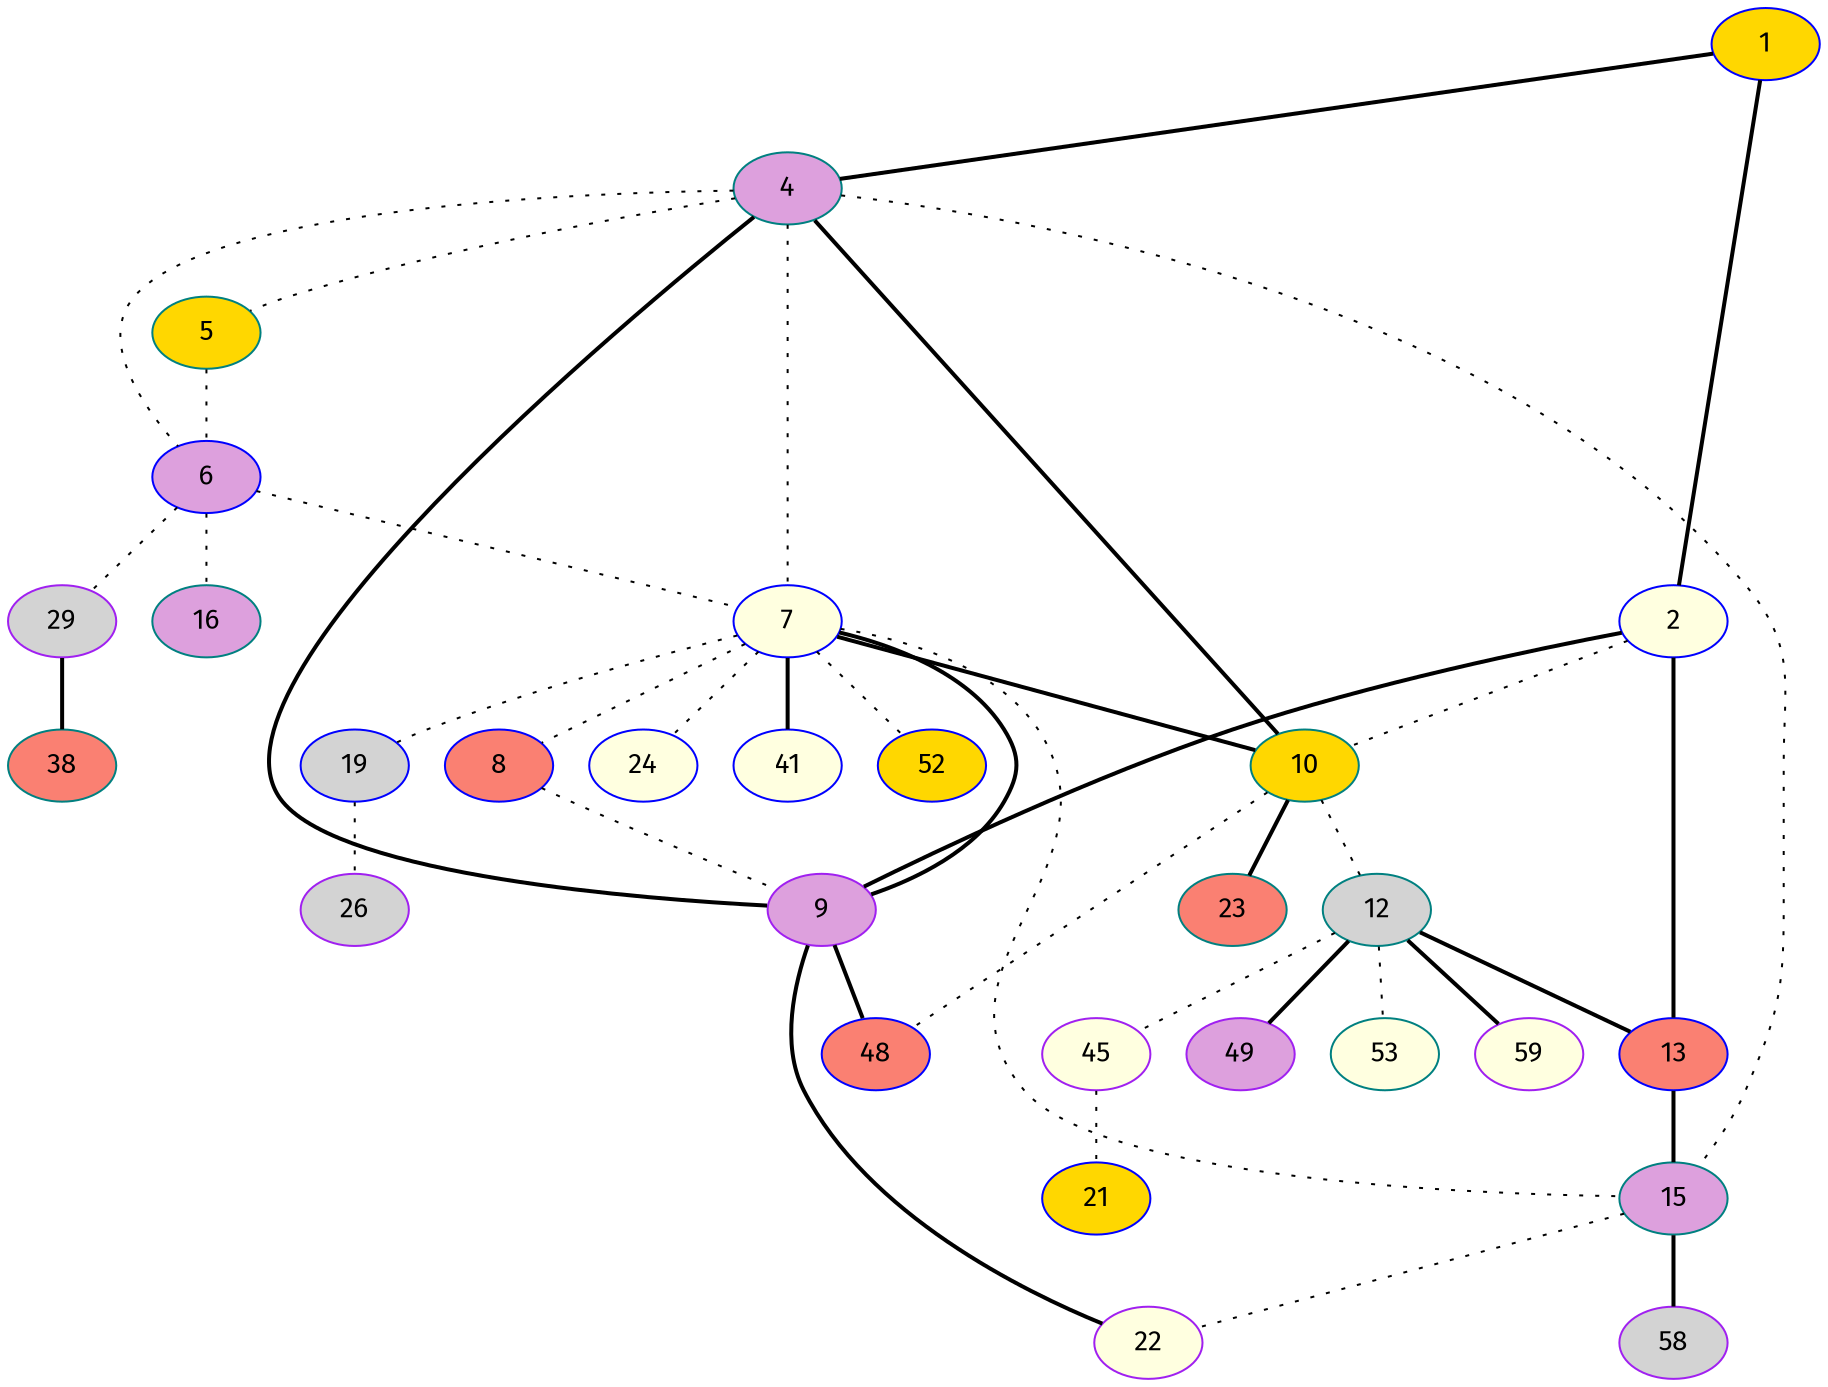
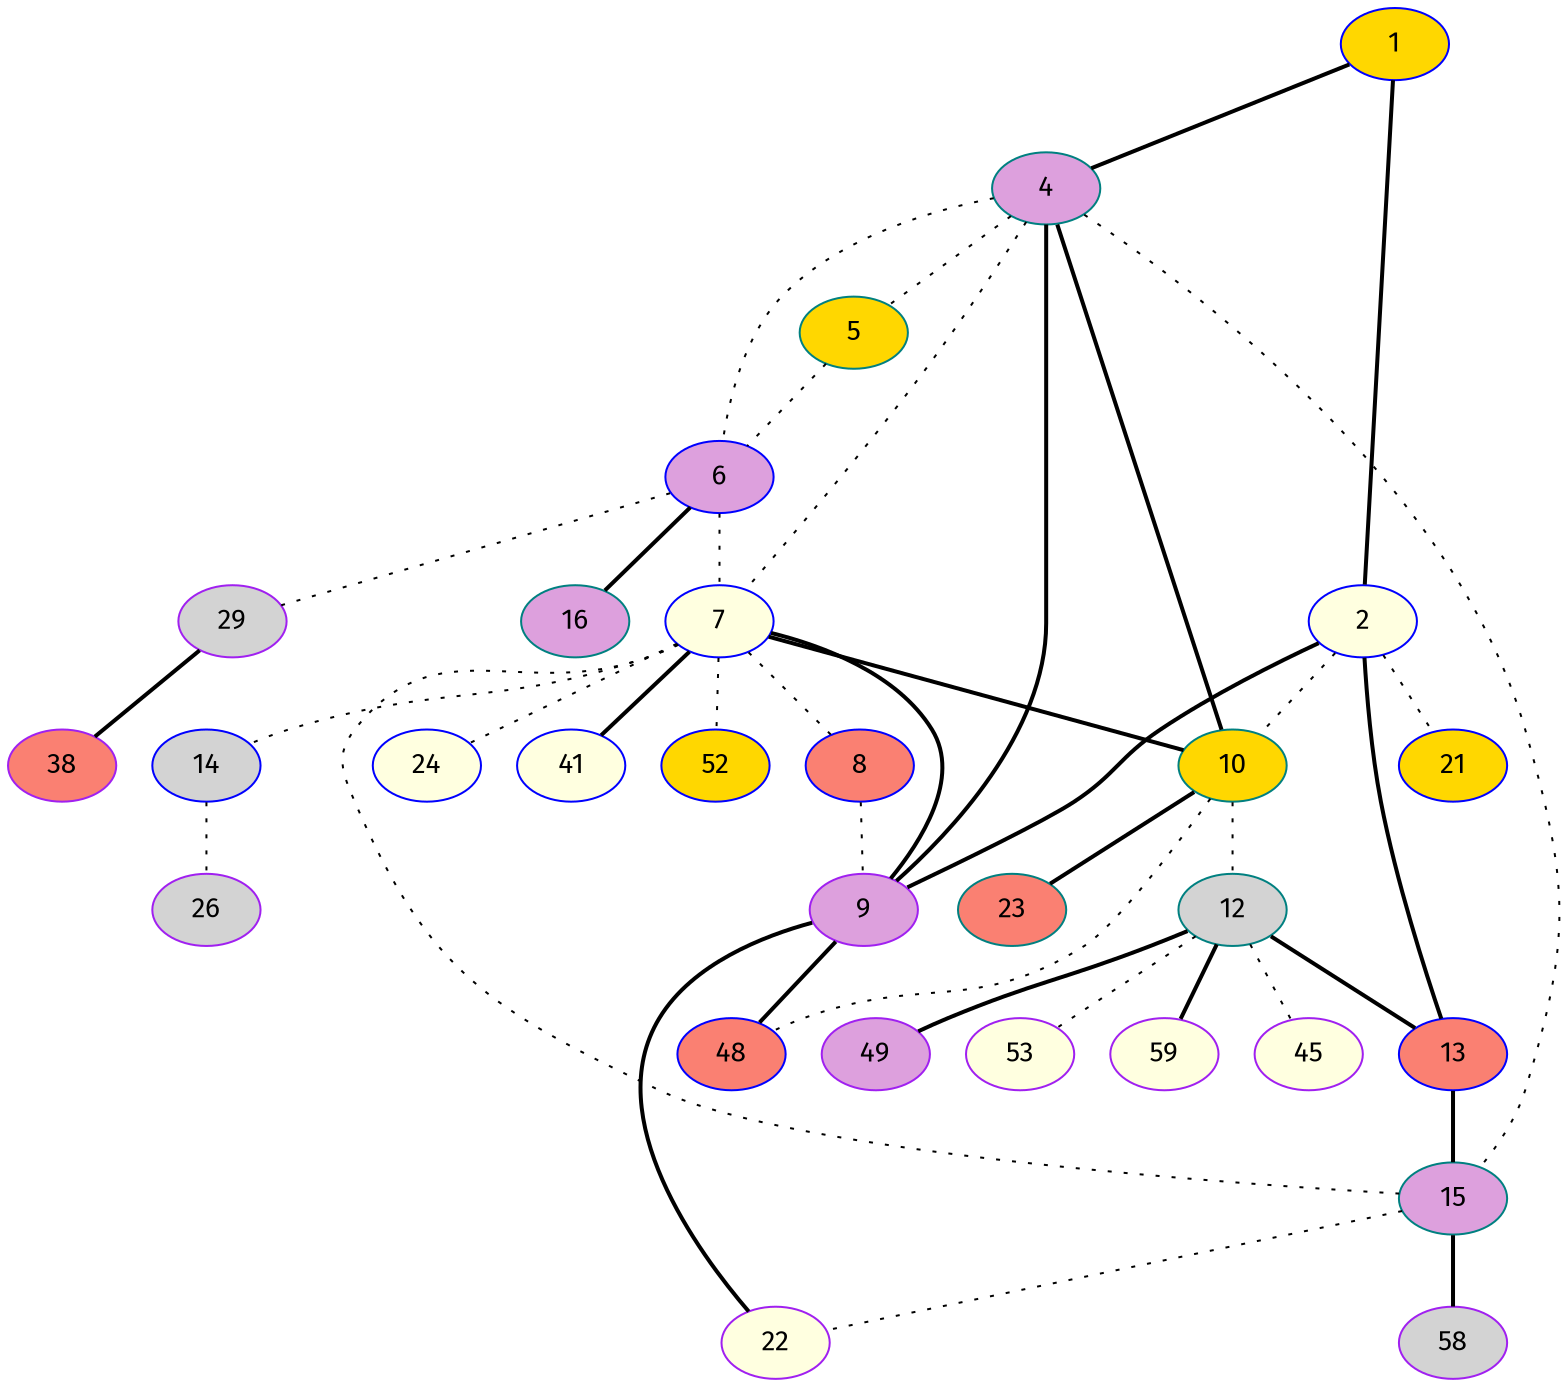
edge "6" -- "16": style dotted -> bold
node "38": color teal -> purple
node "19": label "19" -> "14"
node "53": color teal -> purple
edge "45" -- "21": now "2" -- "21"
